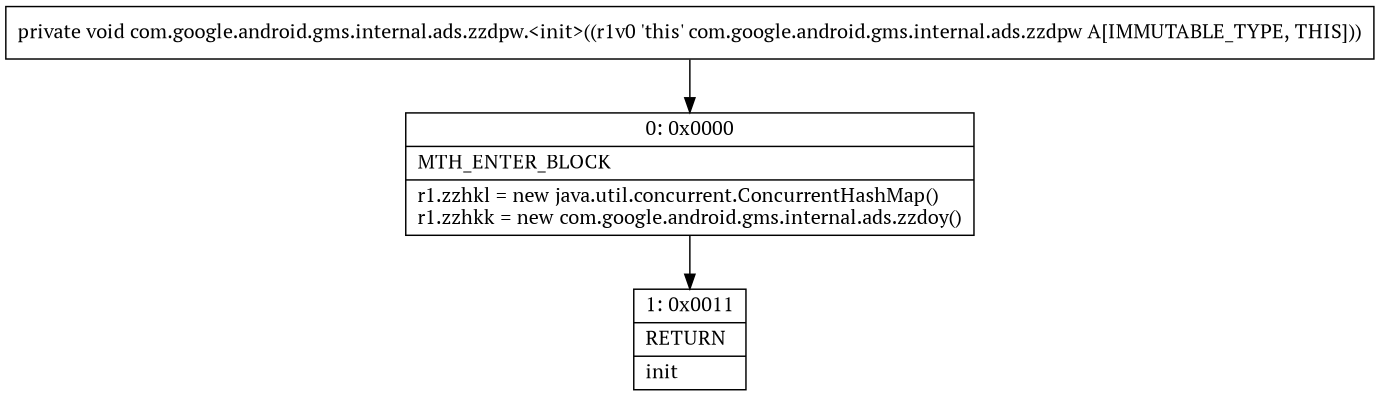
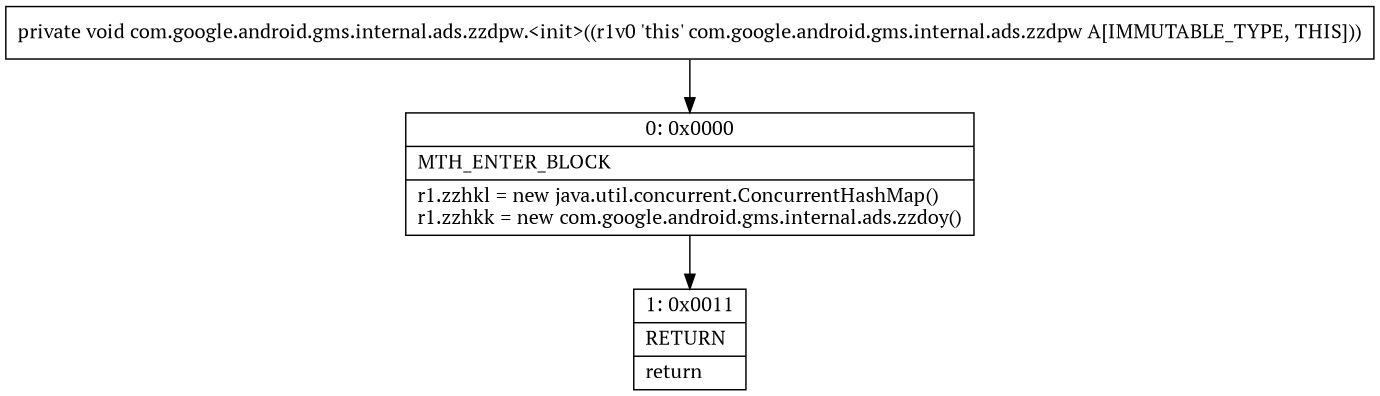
node "1: 0x0011": text "init" -> "return"
